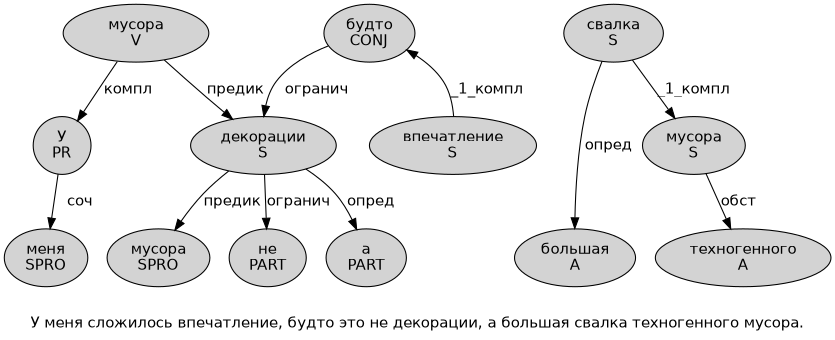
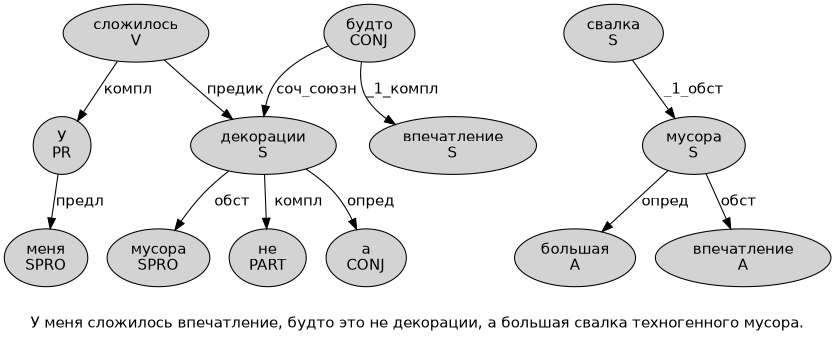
node "мусора V": label "мусора V" -> "сложилось V"
edge "впечатление S" -> "будто CONJ": reversed
edge "будто CONJ" -> "декорации S": label "огранич" -> "соч_союзн"
edge "свалка S" -> "мусора S": label "_1_компл" -> "_1_обст"
edge "свалка S" -> "большая A": now "мусора S" -> "большая A"
edge "У PR" -> "меня SPRO": label "соч" -> "предл"
edge "декорации S" -> "мусора SPRO": label "предик" -> "обст"
edge "декорации S" -> "не PART": label "огранич" -> "компл"
node "а PART": label "а PART" -> "а CONJ"
node "техногенного A": label "техногенного A" -> "впечатление A"
